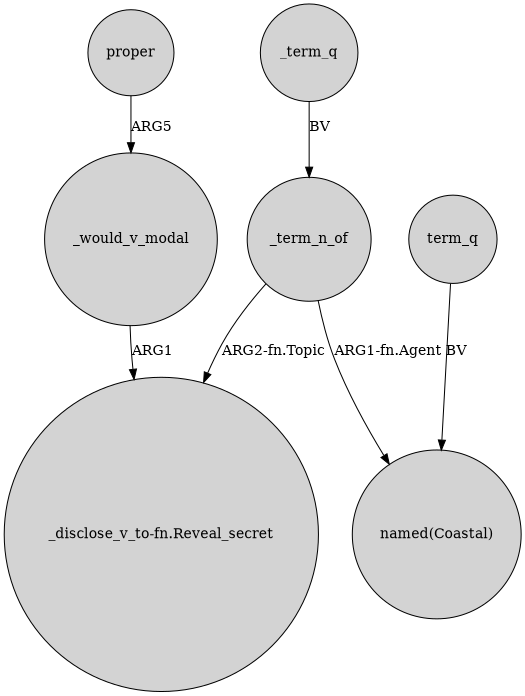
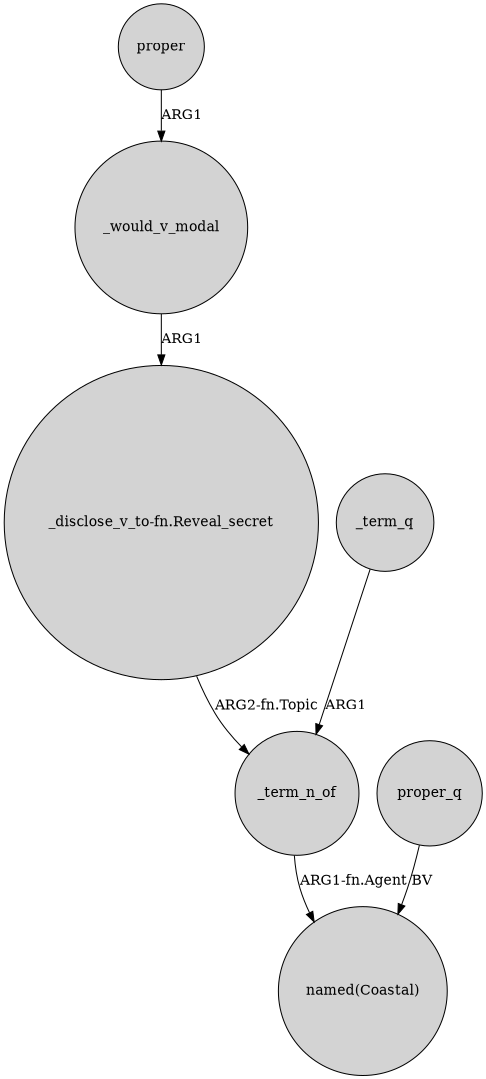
edge "proper" -> "_would_v_modal": label "ARG5" -> "ARG1"
edge "_term_q" -> "_term_n_of": label "BV" -> "ARG1"
node "term_q": label "term_q" -> "proper_q"
edge "_term_n_of" -> "_disclose_v_to-fn.Reveal_secret": reversed
